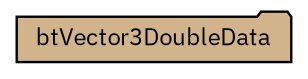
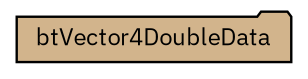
node "btVector3DoubleData": label "btVector3DoubleData" -> "btVector4DoubleData"
